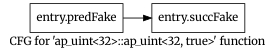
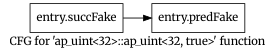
edge "entry.predFake" -> "entry.succFake": reversed
